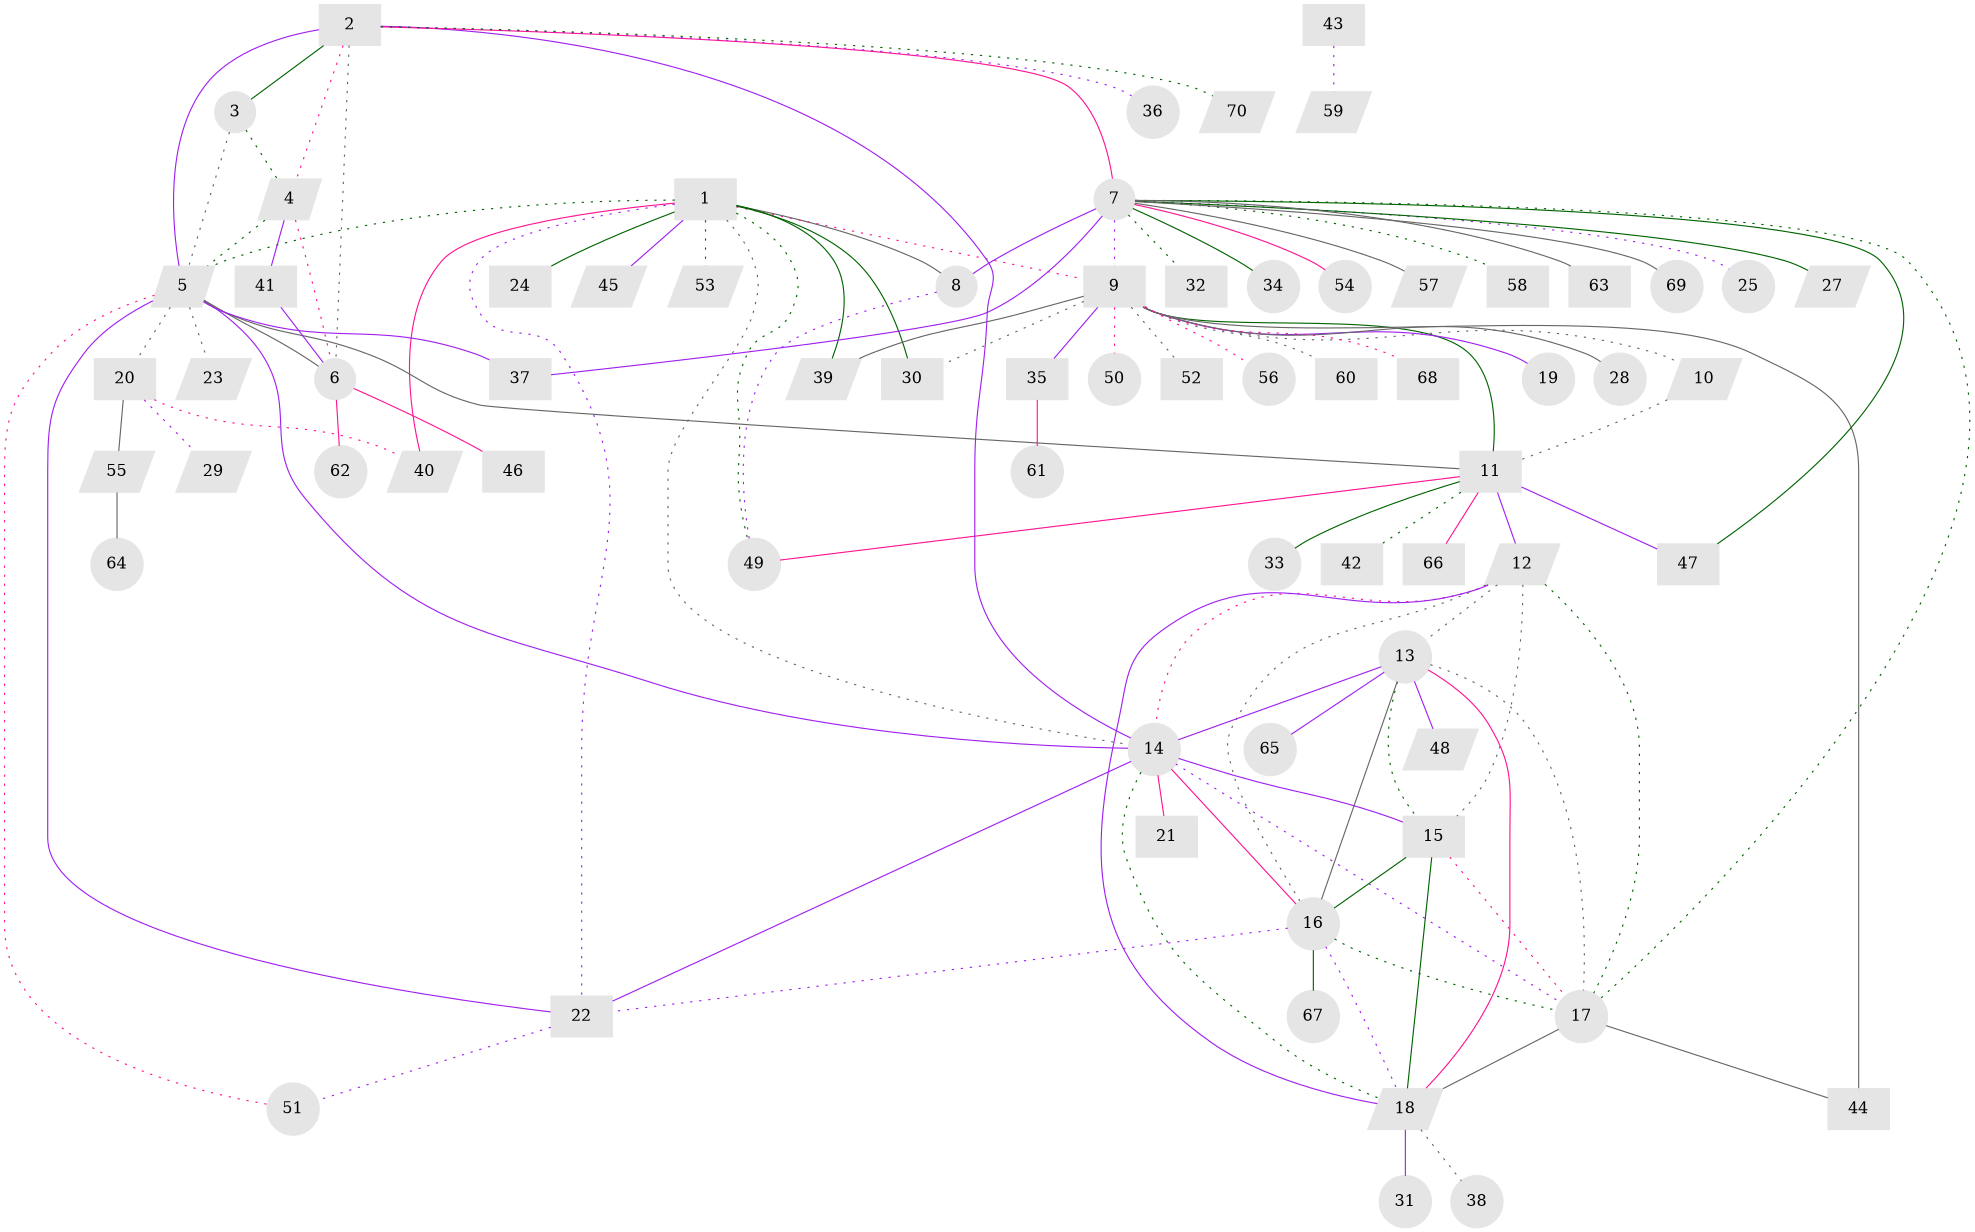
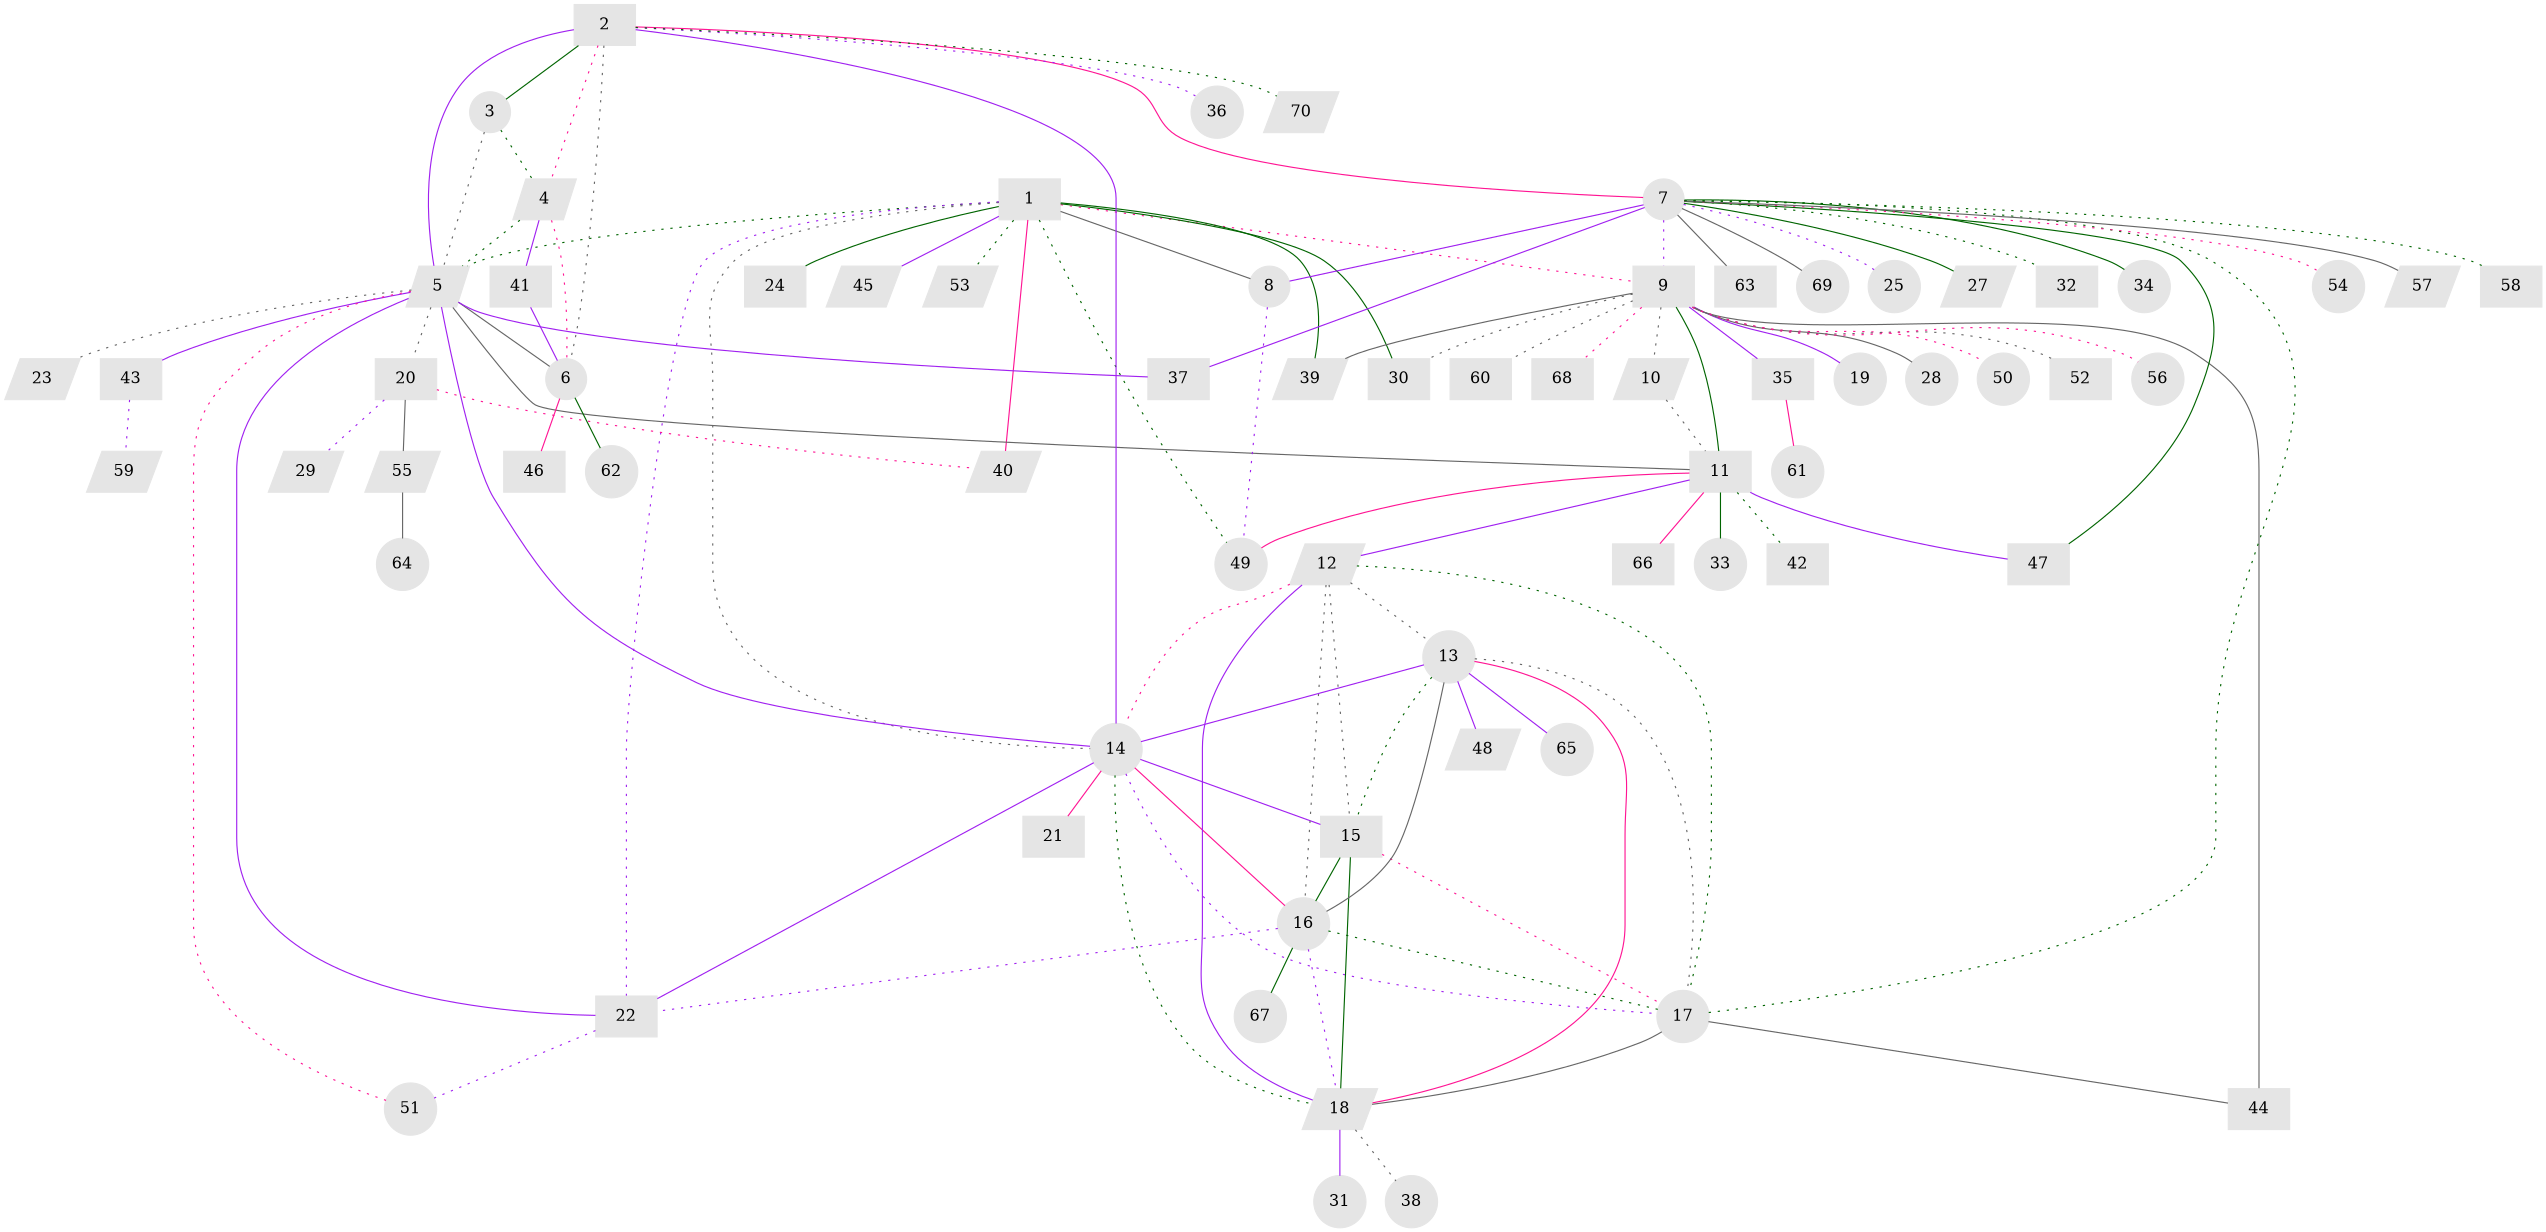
edge "7" -- "54": style solid -> dotted
edge "5" -- "43": added
edge "6" -- "62": color deeppink -> darkgreen
